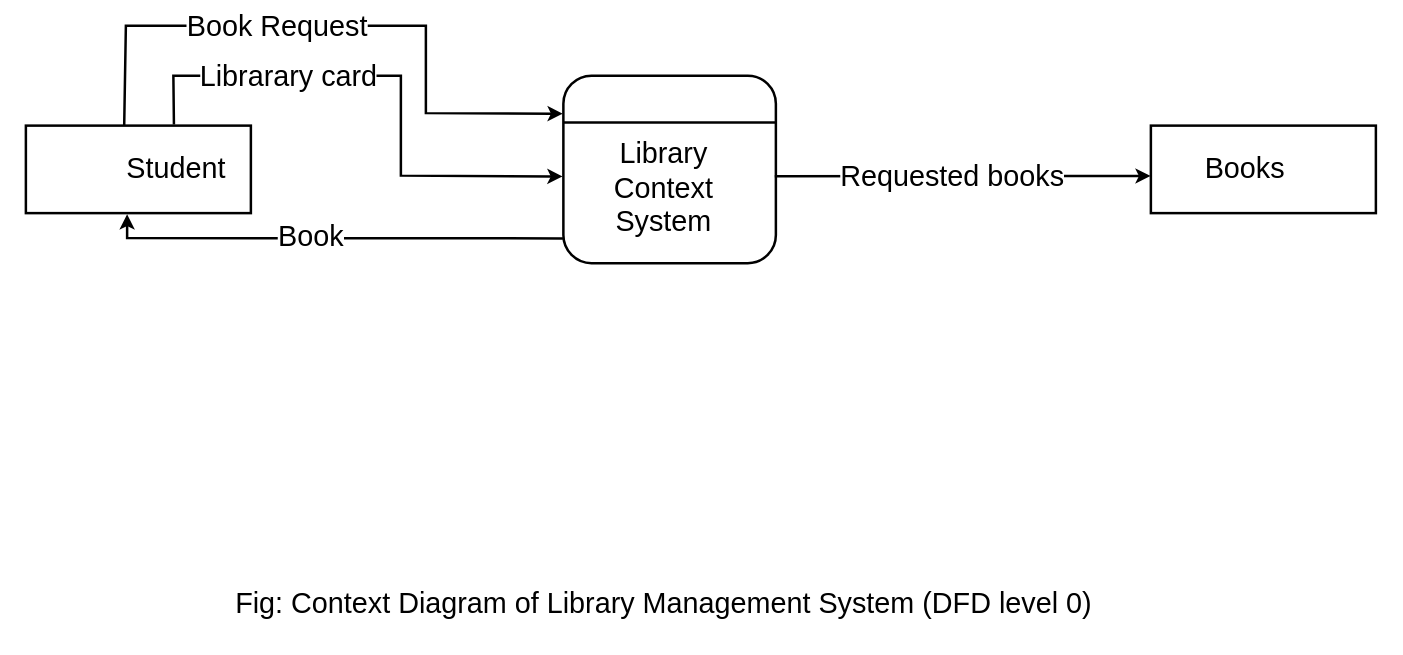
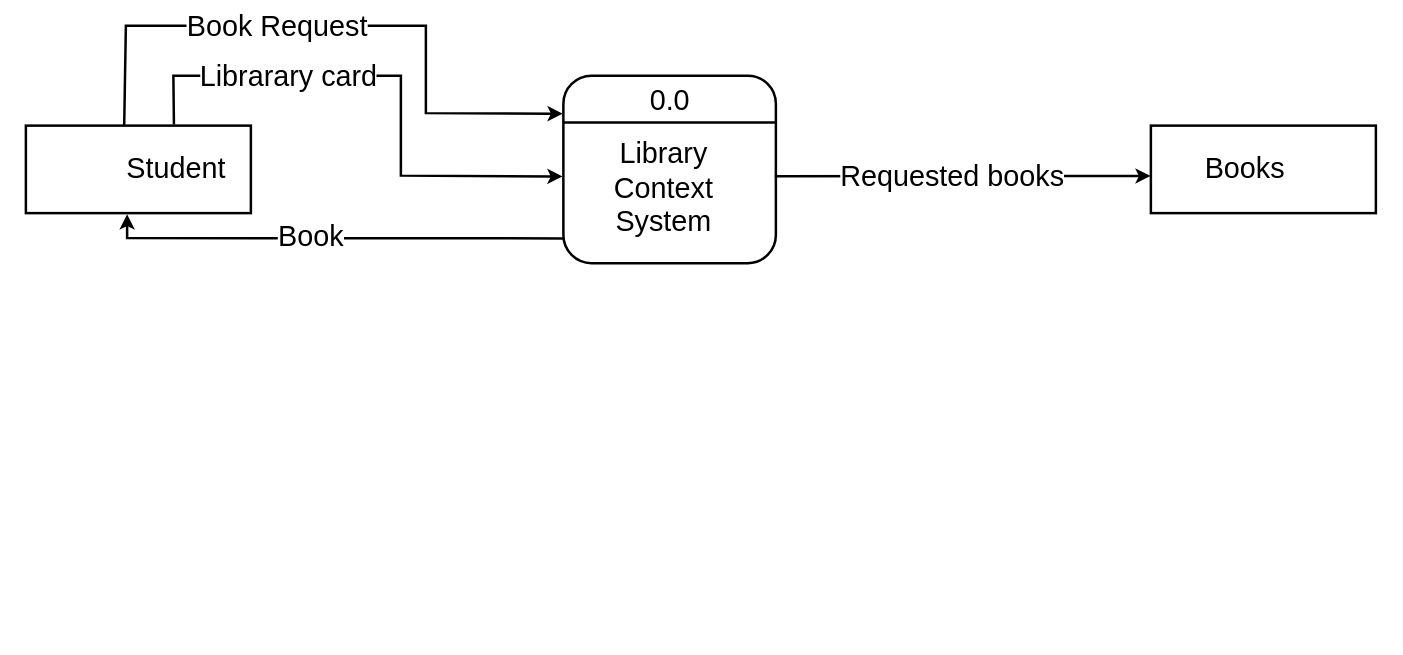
node "0.0": added
node "Fig: Context Diagram of Library Management System (DFD level 0)": removed
